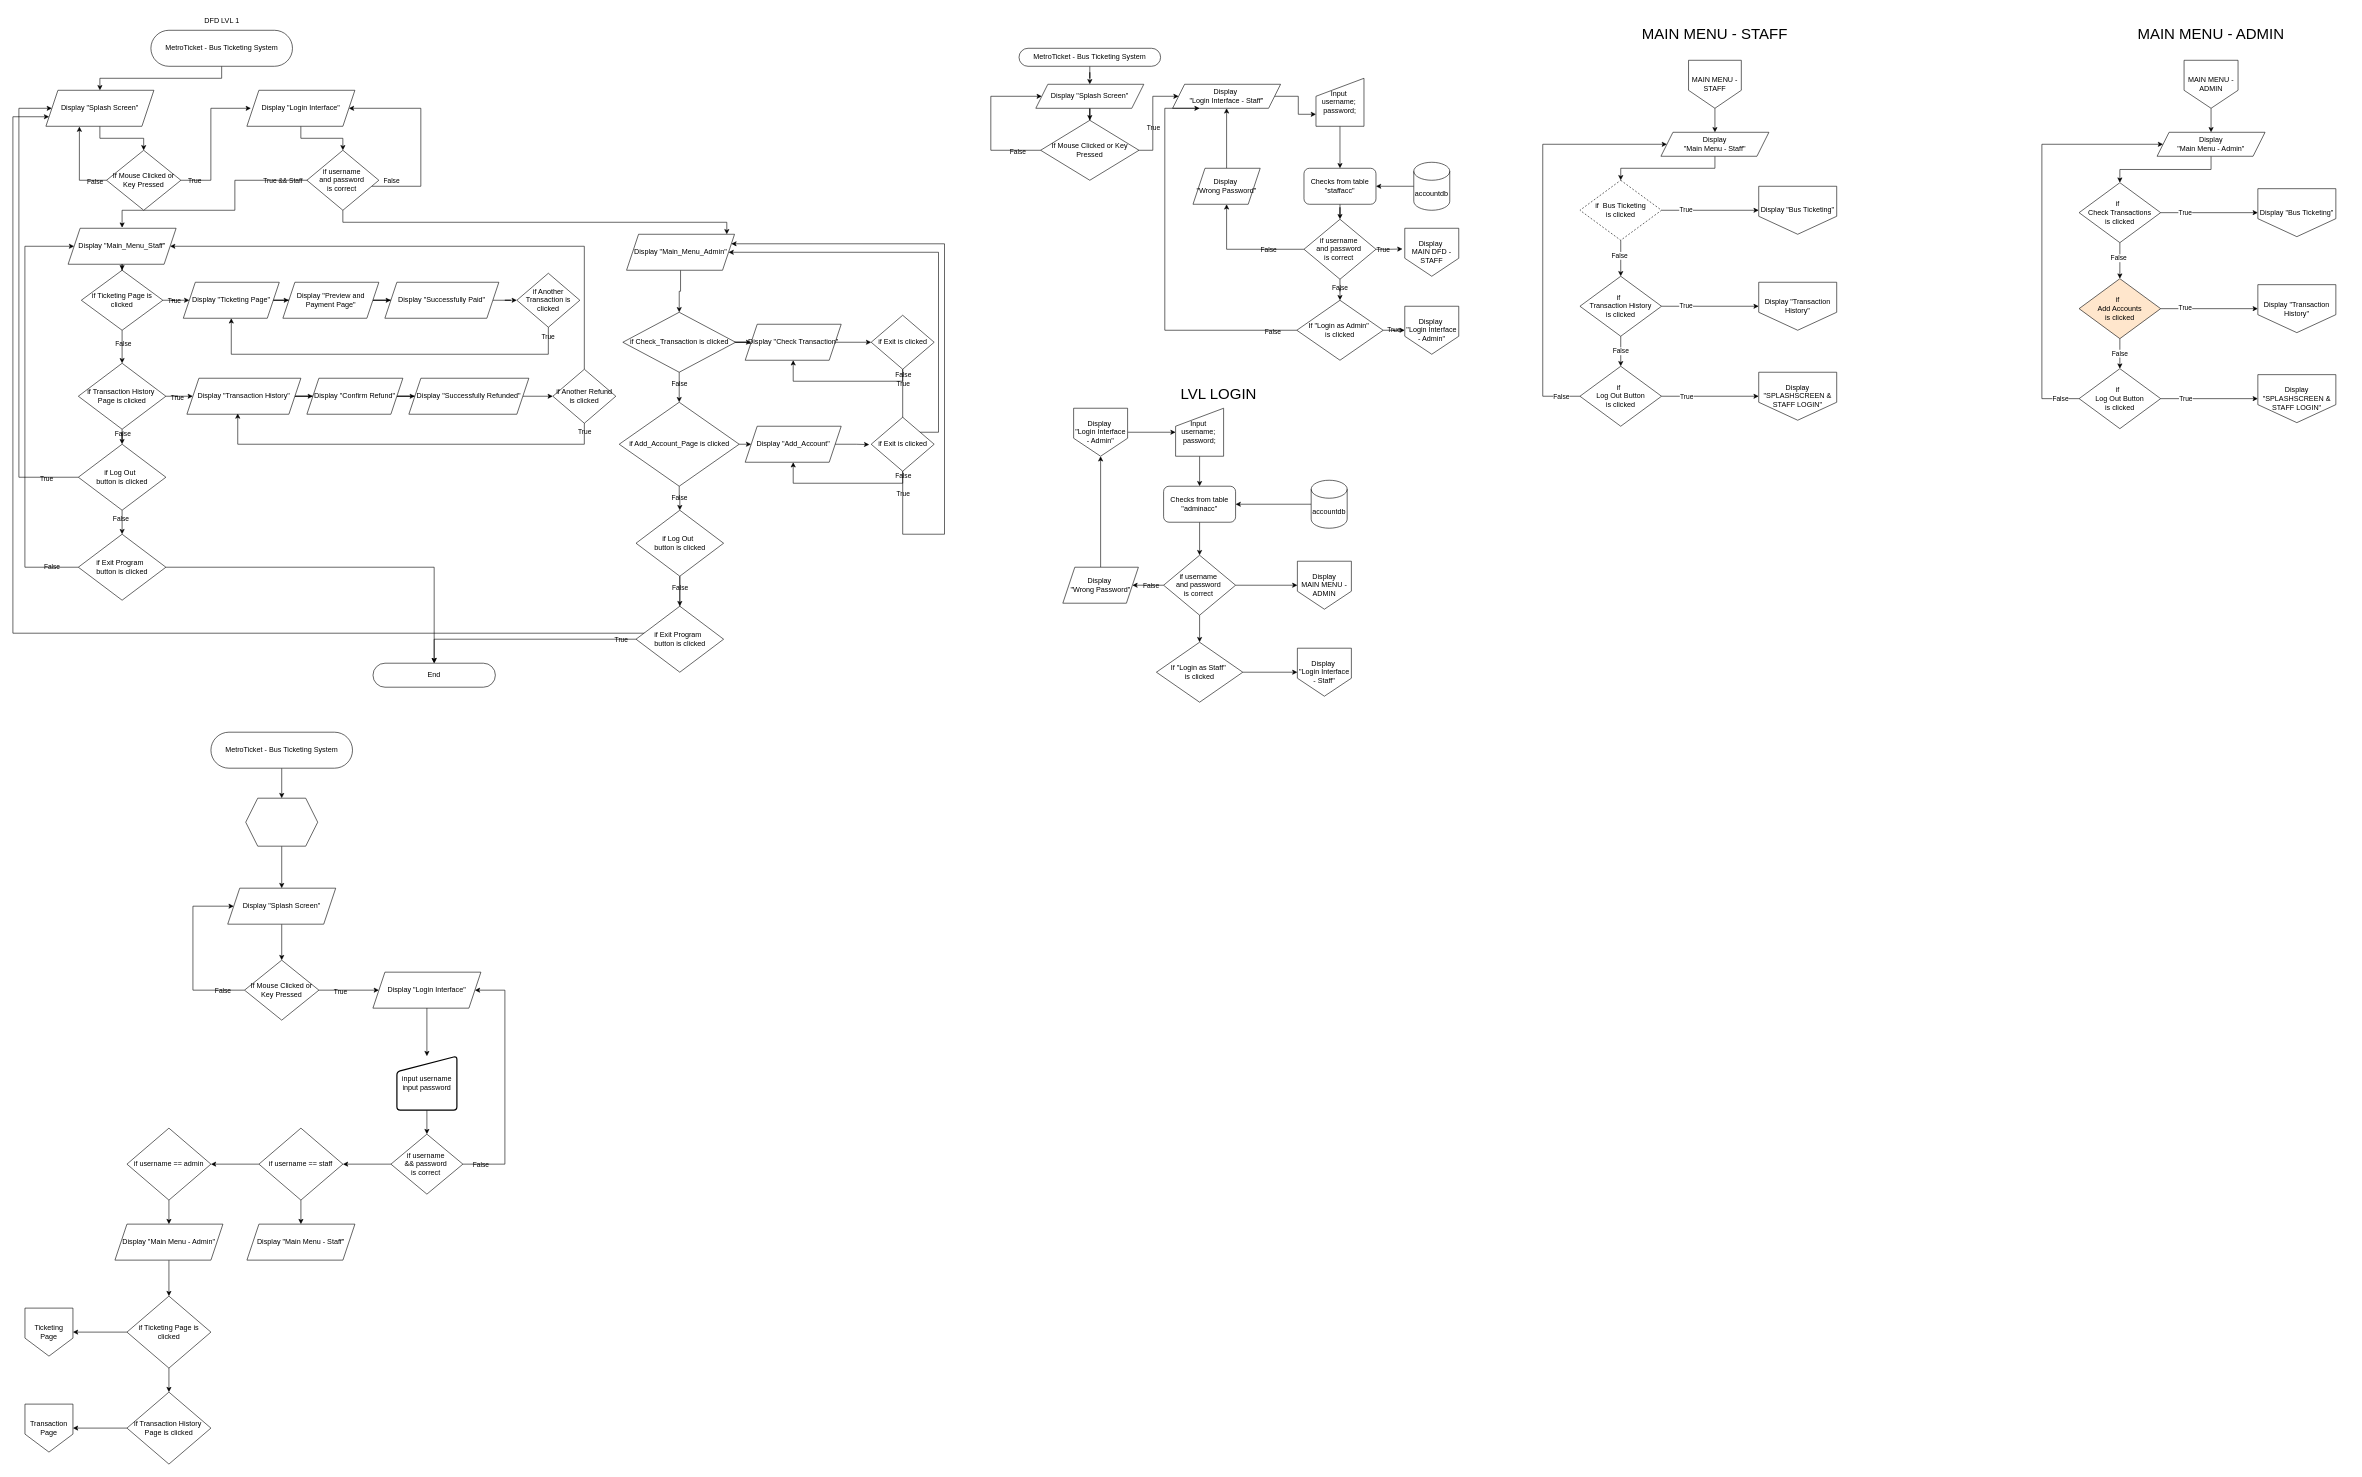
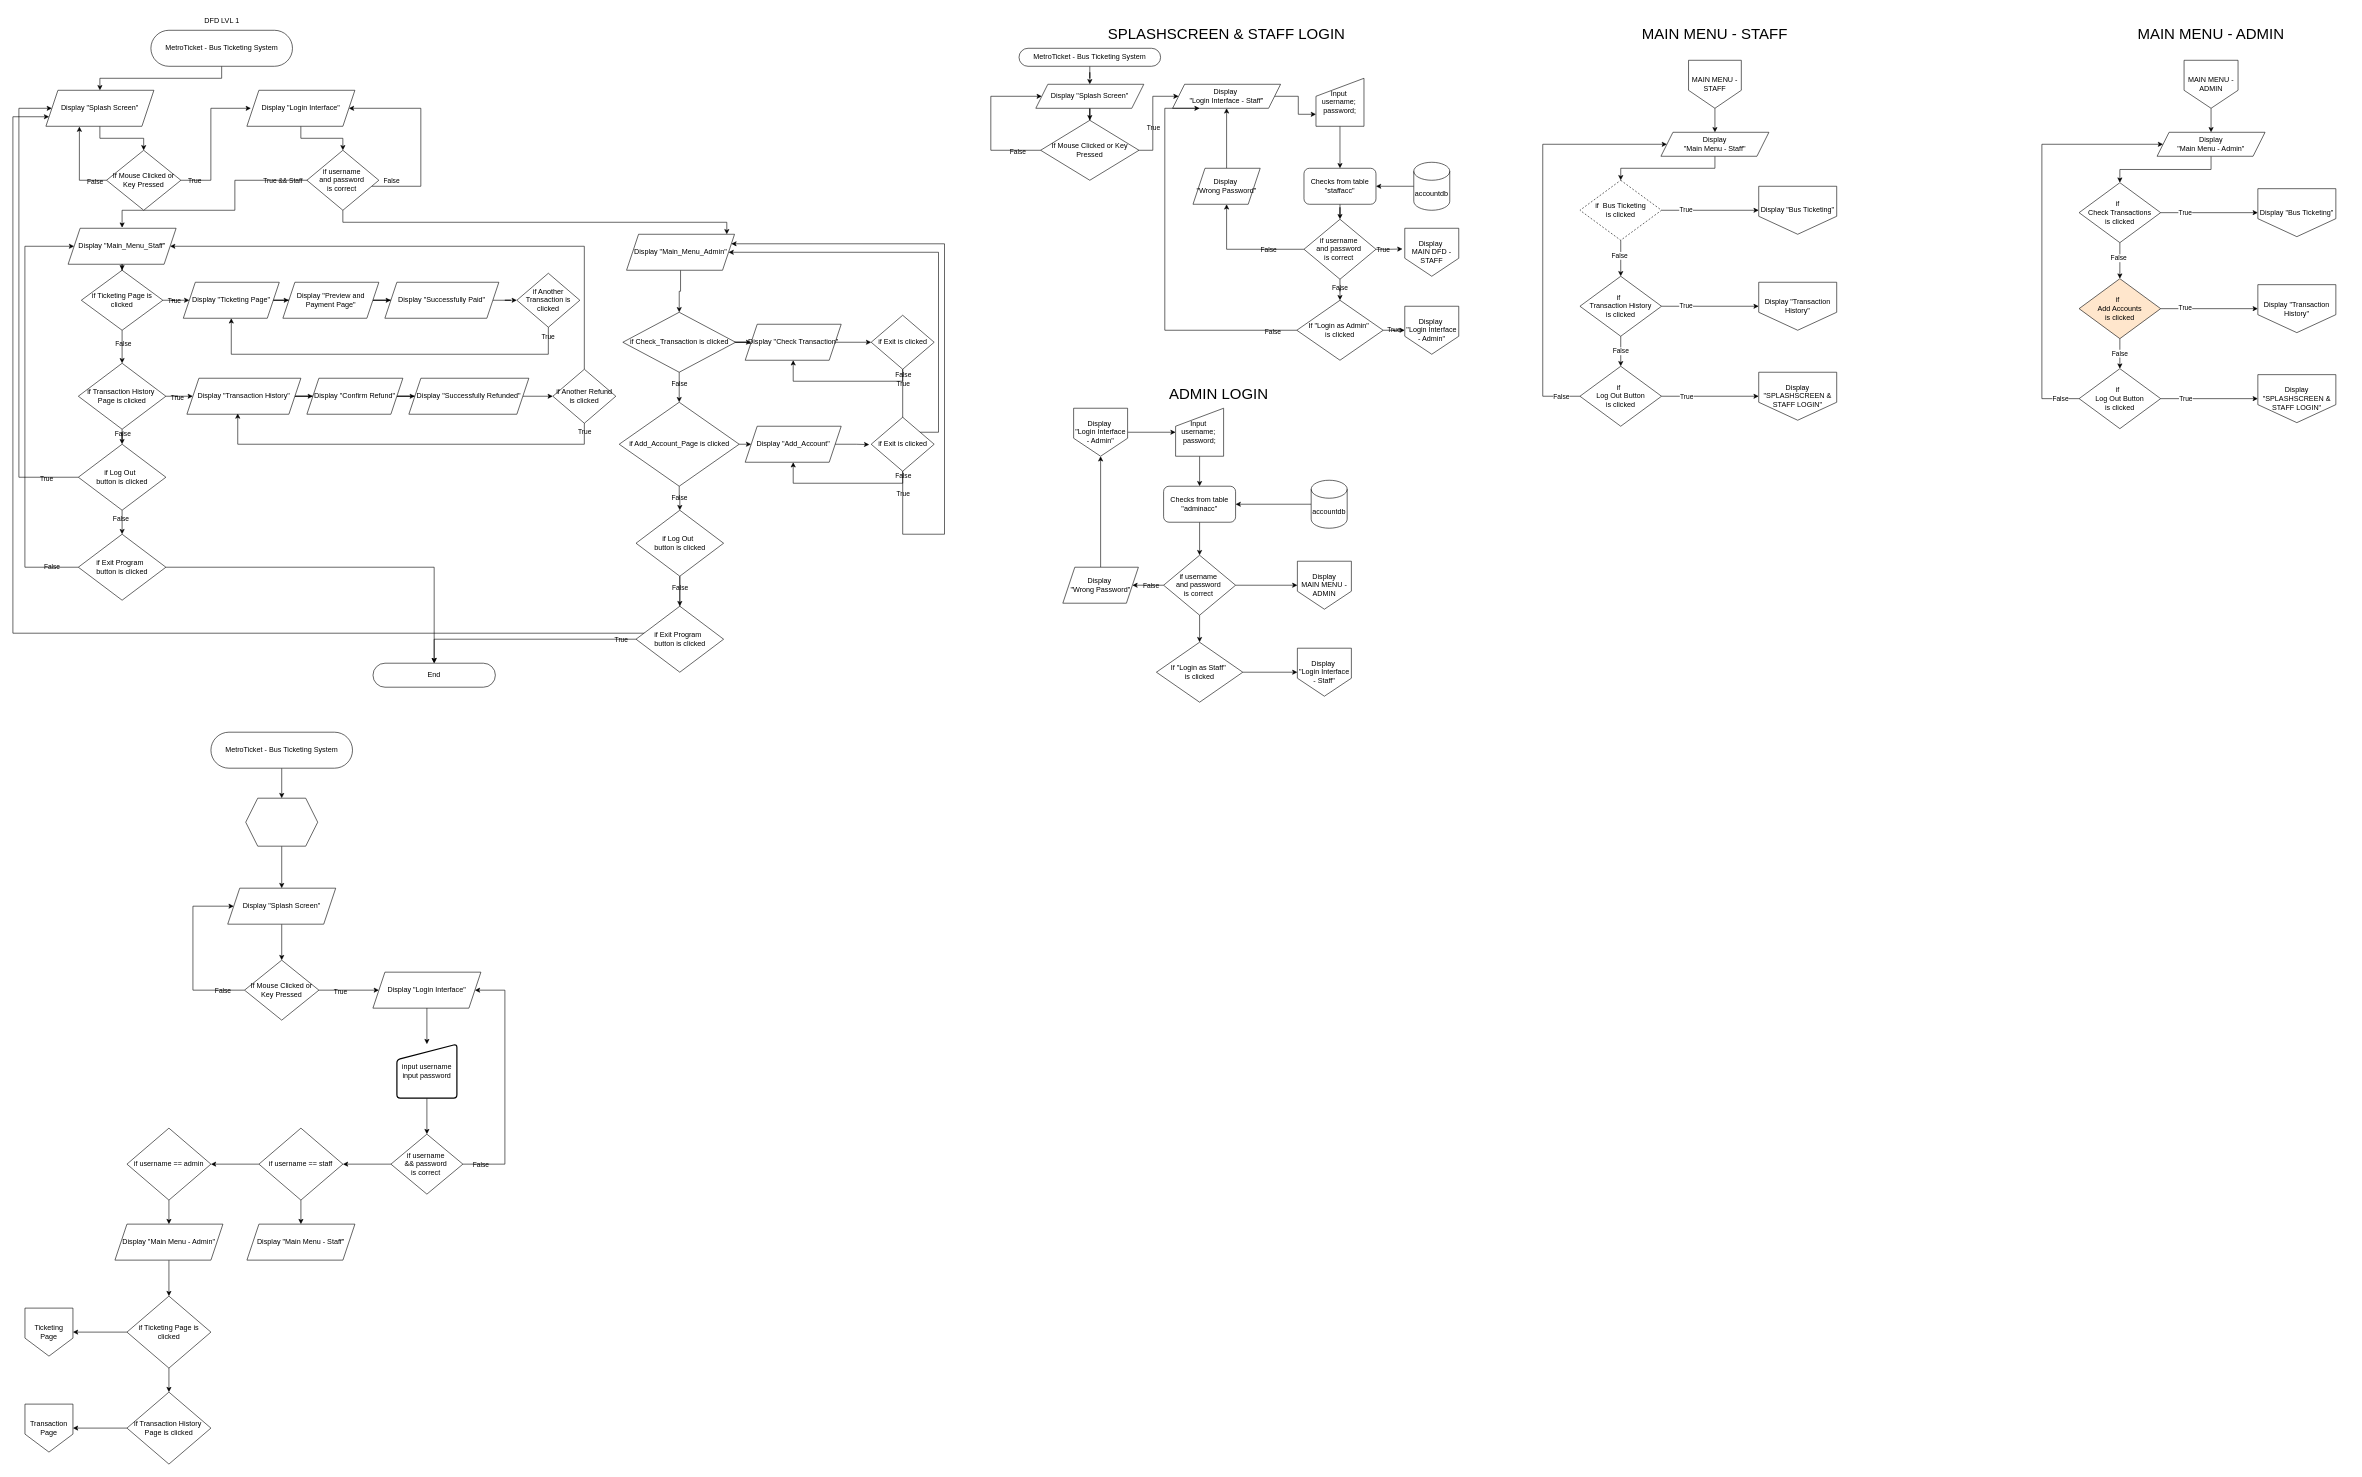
node "SPLASHSCREEN & STAFF LOGIN": added
node "LVL LOGIN": label "LVL LOGIN" -> "ADMIN LOGIN"
node "input username input password": moved (427, 1083) -> (427, 1071)
